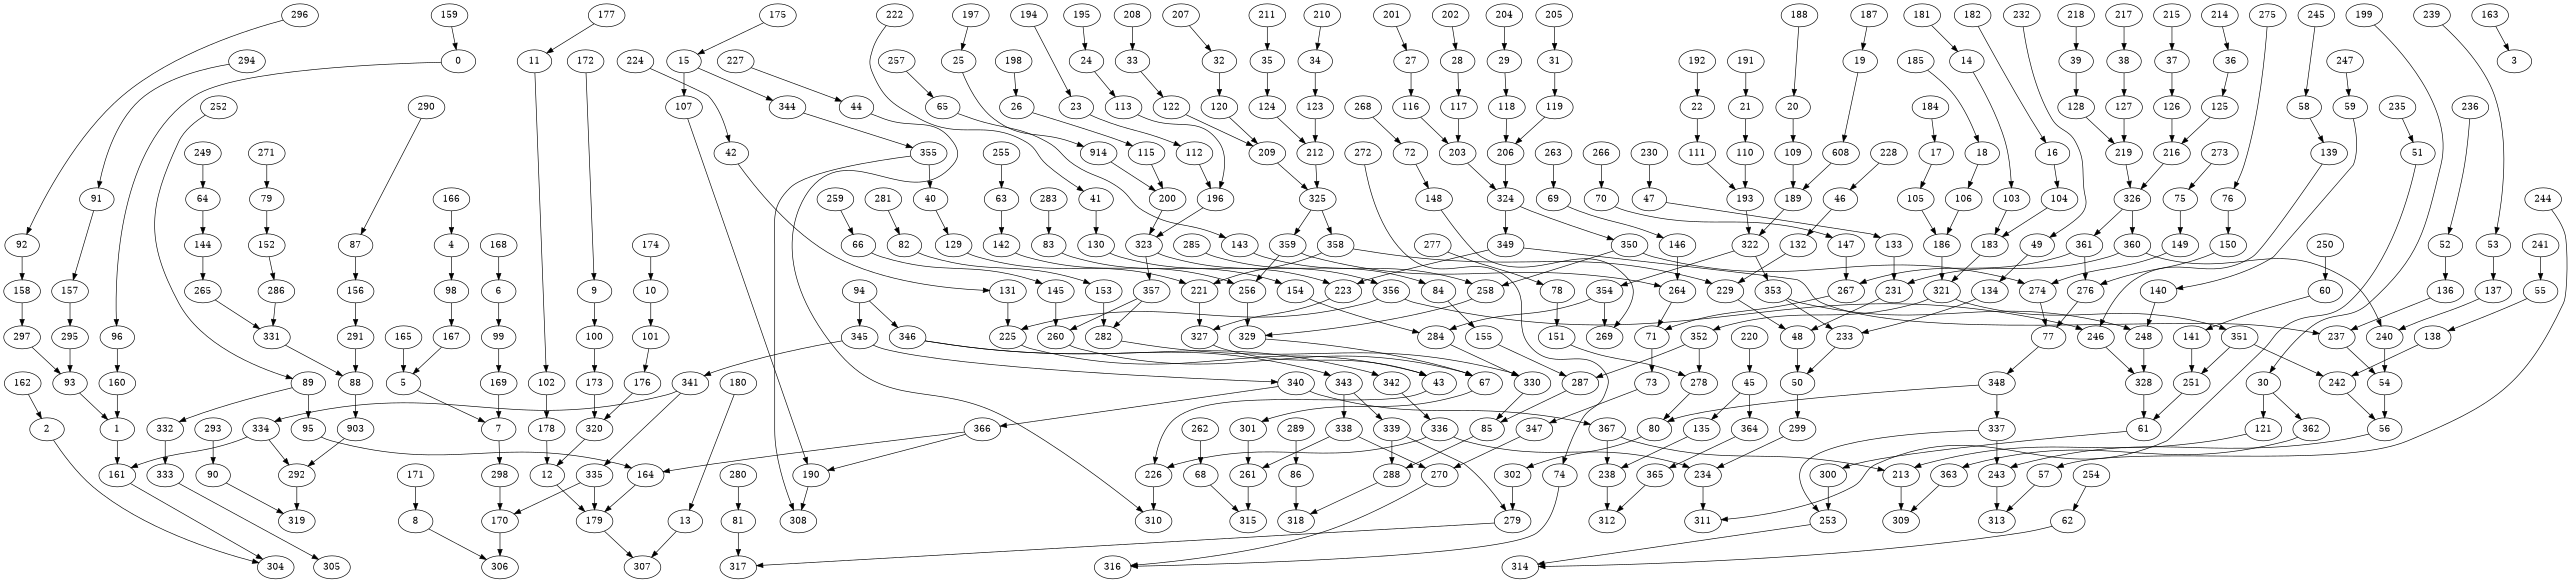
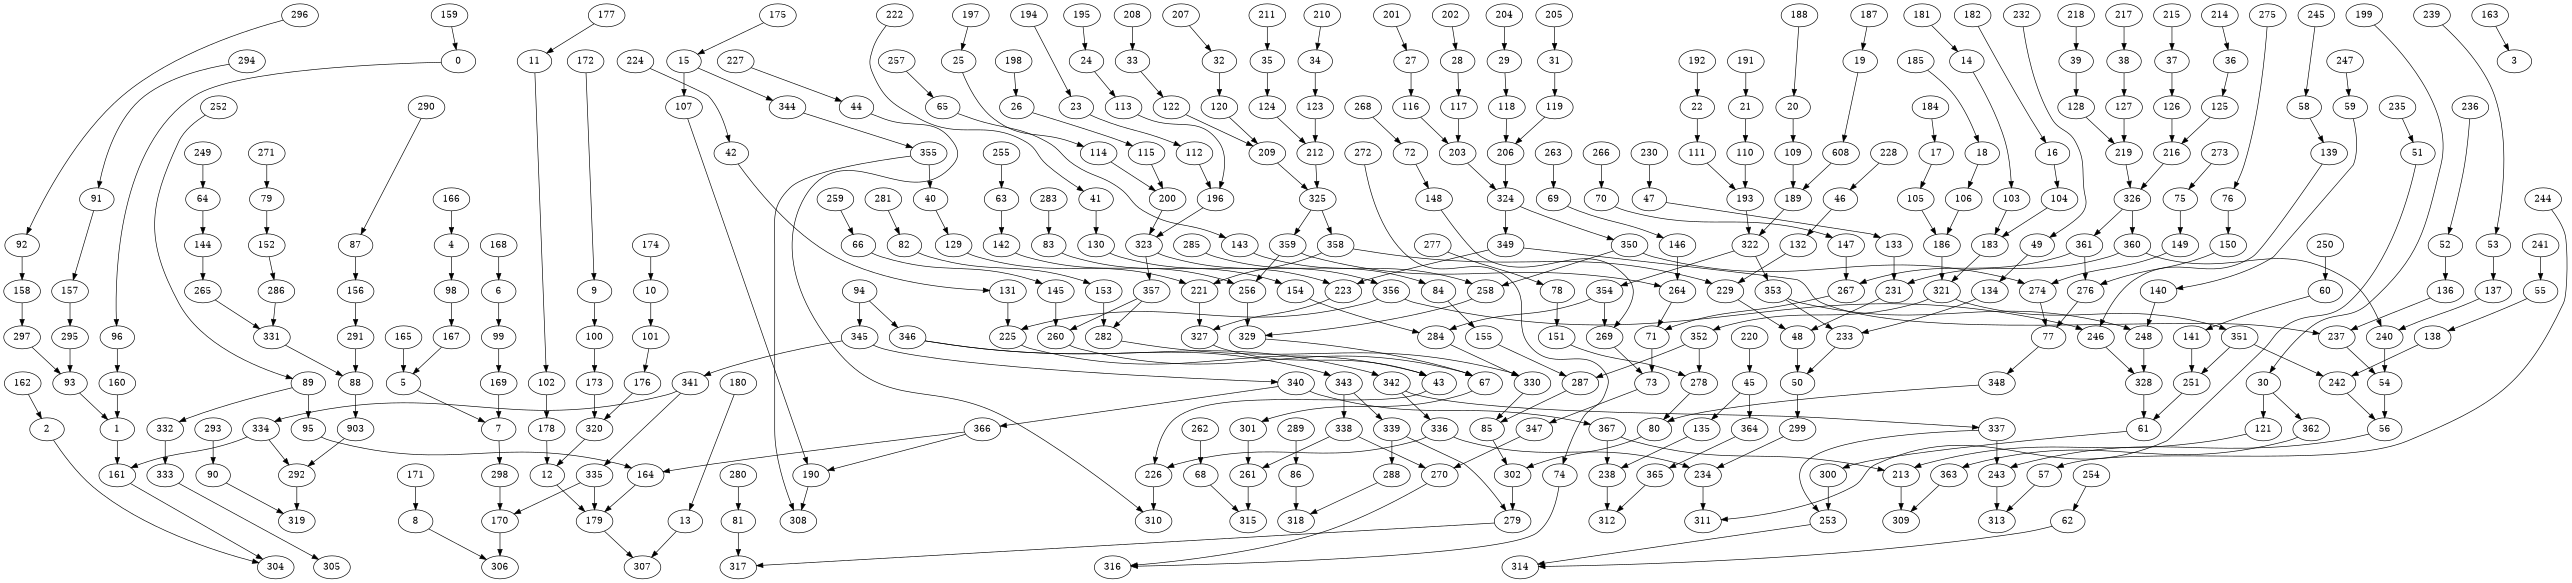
node "914": label "914" -> "114"
edge "269" -> "73": added
edge "348" -> "337": now "342" -> "337"
edge "85" -> "288": now "85" -> "302"
